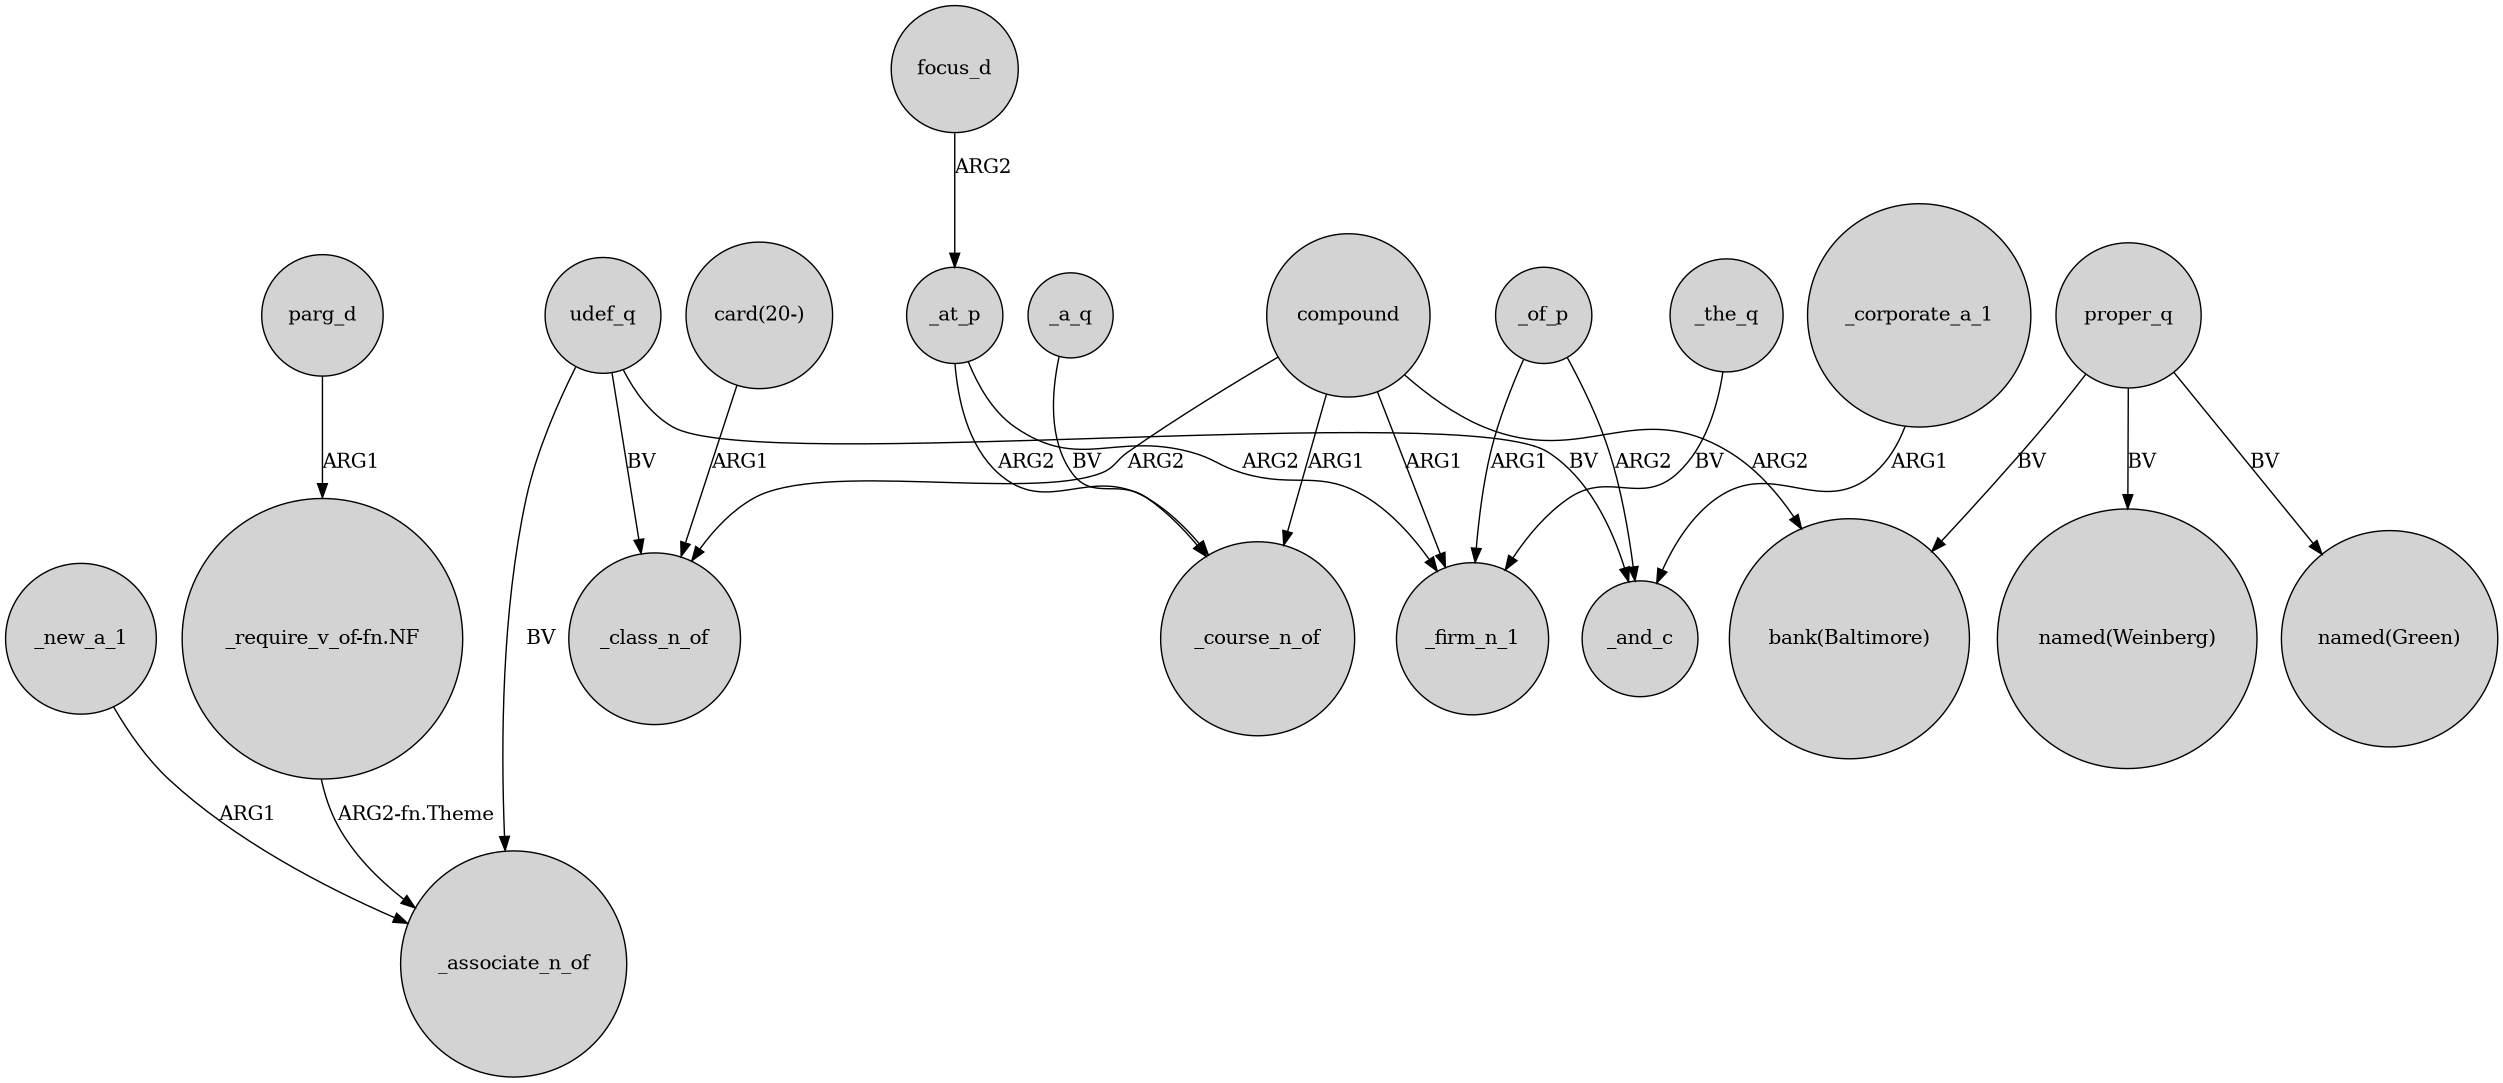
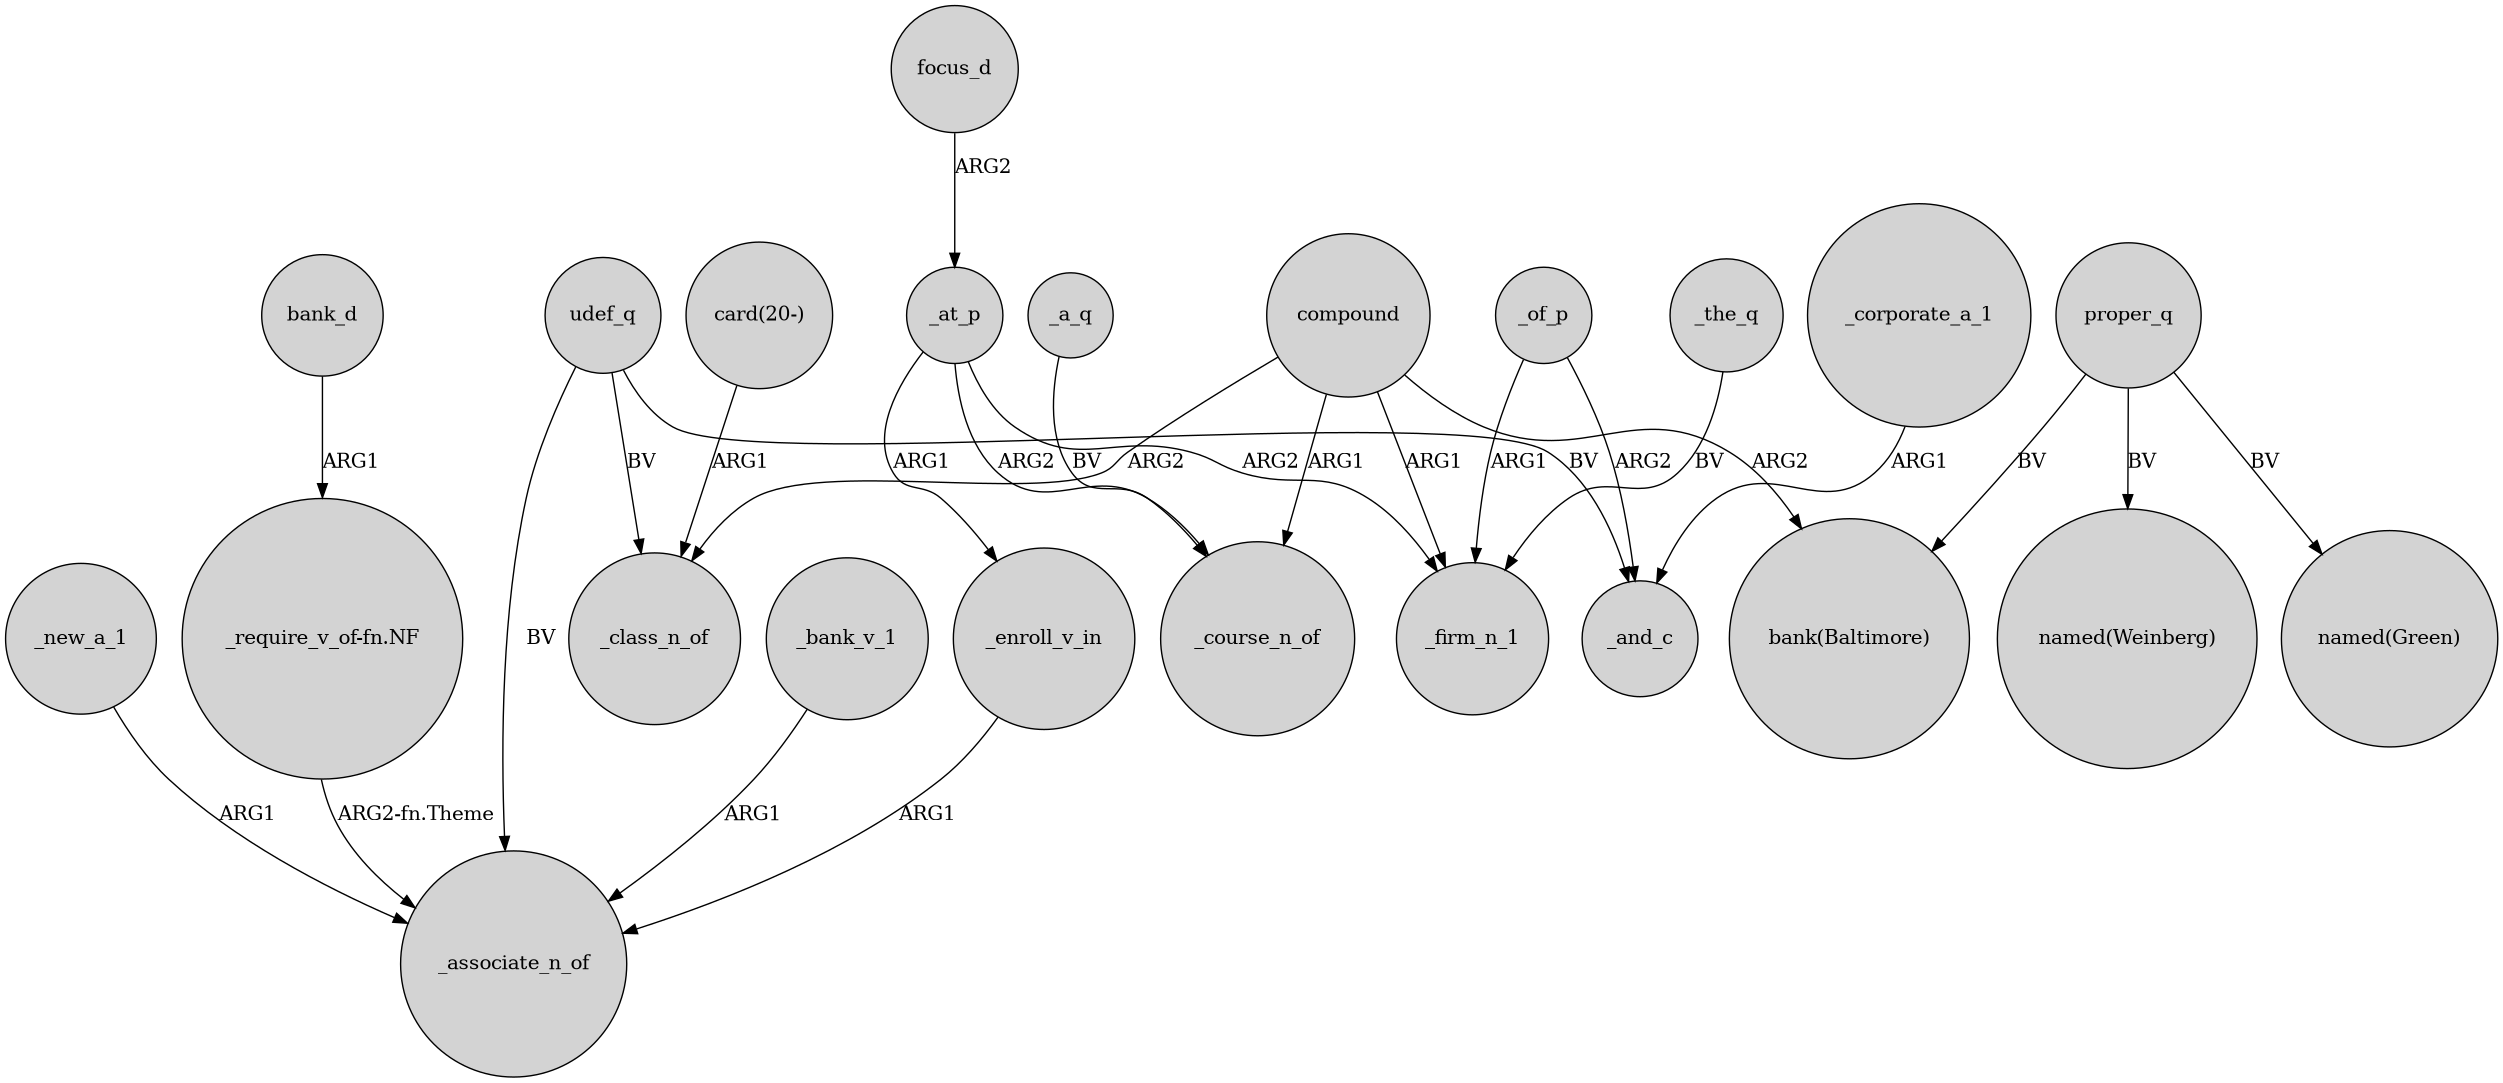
node "parg_d": label "parg_d" -> "bank_d"
node "_bank_v_1": added
node "_enroll_v_in": added
